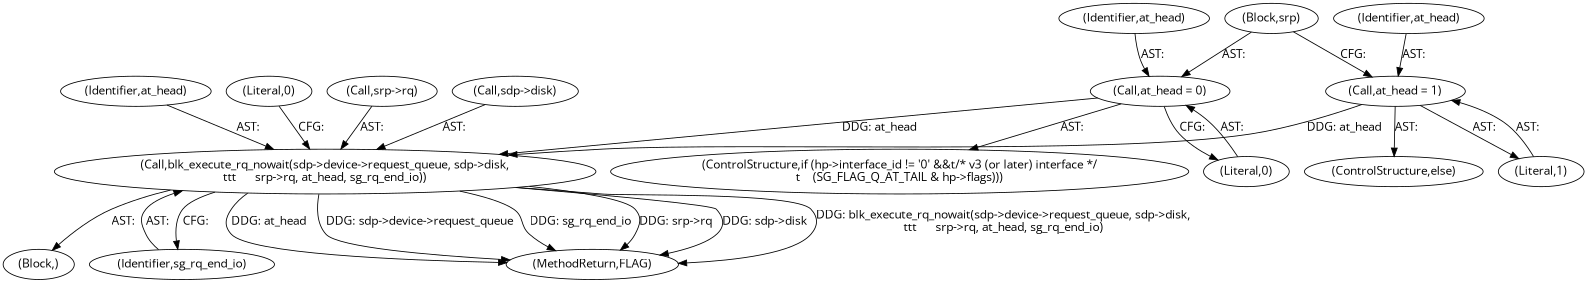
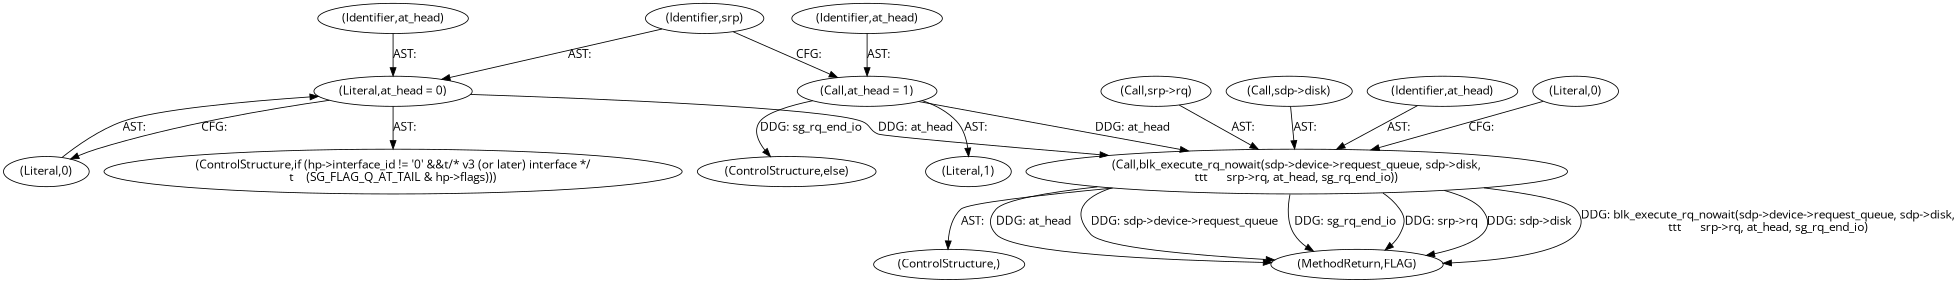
node "(Block,srp)": label "(Block,srp)" -> "(Identifier,srp)"
node "(Call,at_head = 0)": label "(Call,at_head = 0)" -> "(Literal,at_head = 0)"
edge "(Literal,1)" -> "(Call,at_head = 1)": removed, label "AST:"
edge "(Call,at_head = 1)" -> "(ControlStructure,else)": label "AST: " -> "DDG: sg_rq_end_io"
node "(Block,)": label "(Block,)" -> "(ControlStructure,)"
node "(Identifier,sg_rq_end_io)": removed
